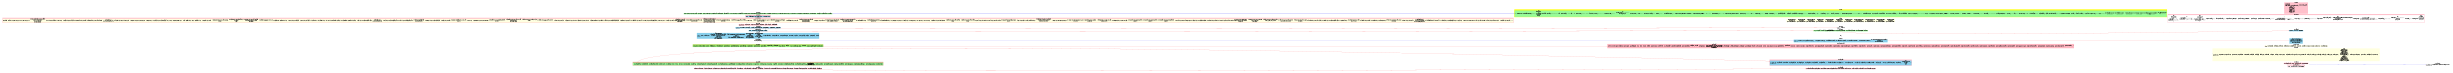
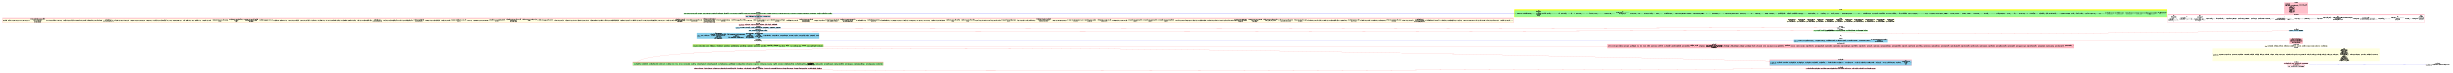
node "static const struct fst_ctrl ctrl_cli = {": fillcolor skyblue -> lightpink
